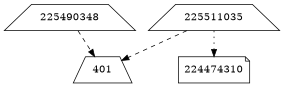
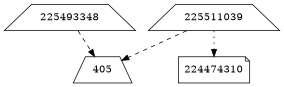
node "225490348": label "225490348" -> "225493348"
node "225511035": label "225511035" -> "225511039"
node "401": label "401" -> "405"
